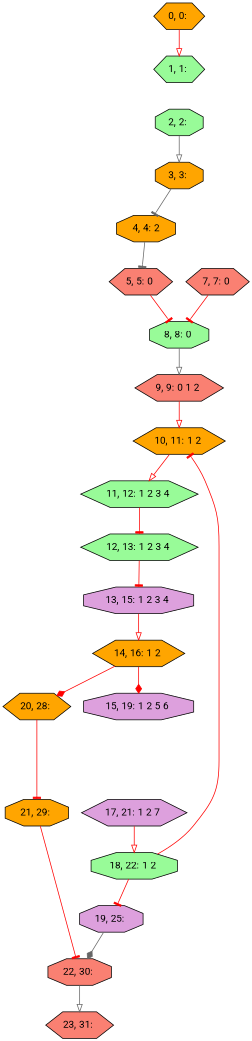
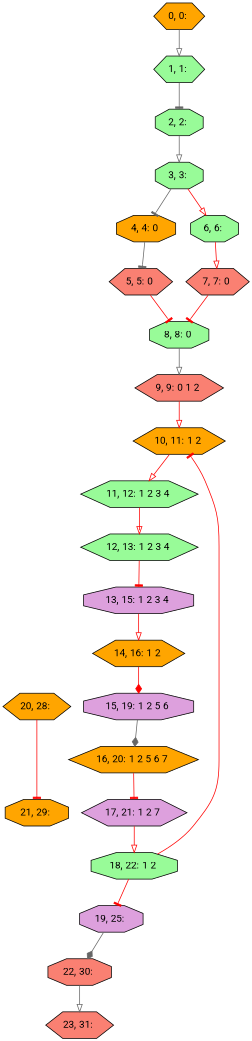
edge "0, 0:" -> "1, 1:": color red -> gray40
edge "1, 1:" -> "2, 2:": added
node "3, 3:": fillcolor orange -> palegreen
node "4, 4: 2": label "4, 4: 2" -> "4, 4: 0"
node "6, 6:": added
edge "11, 12: 1 2 3 4" -> "12, 13: 1 2 3 4": arrowhead tee -> onormal
edge "14, 16: 1 2" -> "20, 28:": removed
node "16, 20: 1 2 5 6 7": added
edge "21, 29:" -> "22, 30:": removed
